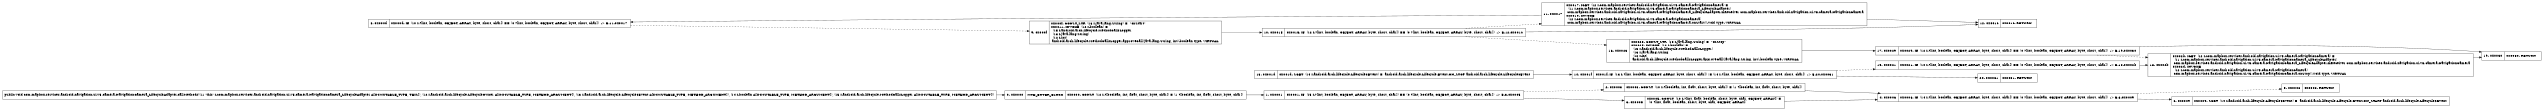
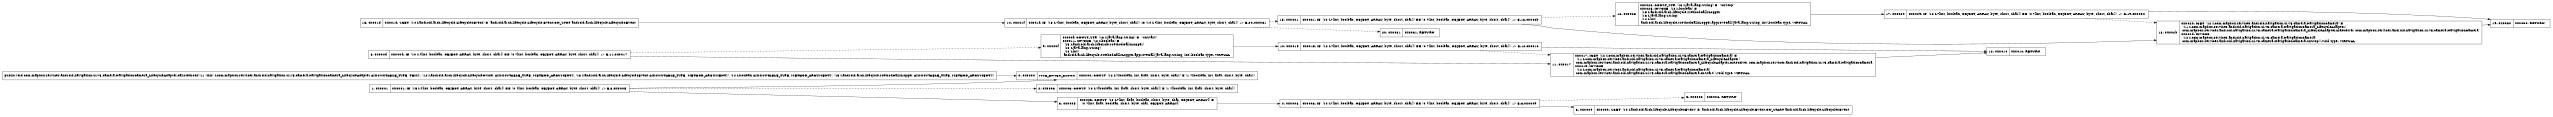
edge "11: 0x0017" -> "8: 0x000d": reversed
edge "10: 0x0015" -> "16: 0x0023": now "15: 0x0021" -> "16: 0x0023"
edge "14: 0x001f" -> "20: 0x0031": style solid -> dashed
edge "2: 0x0003" -> "4: 0x0006": removed
edge "0: 0x0000" -> "1: 0x0001": reversed
